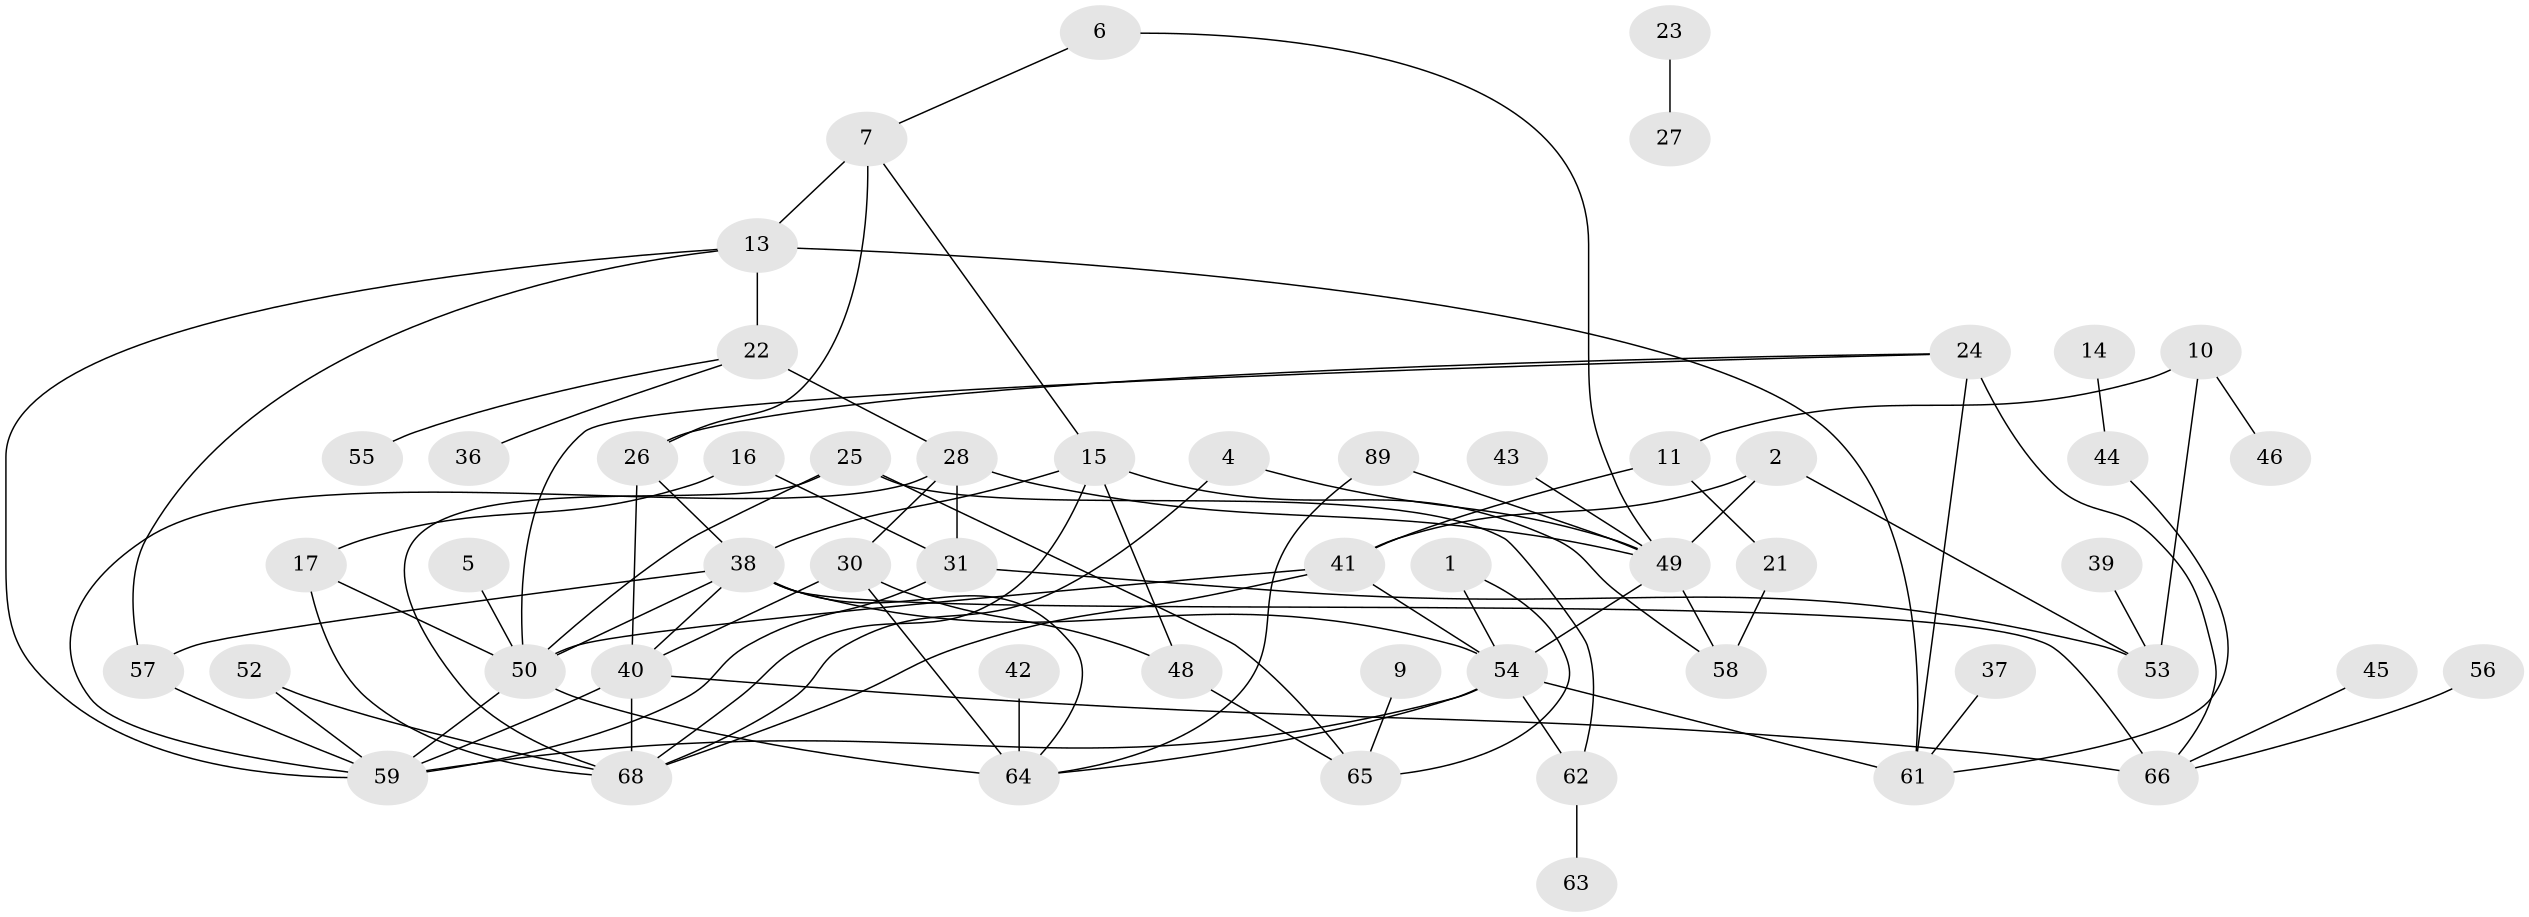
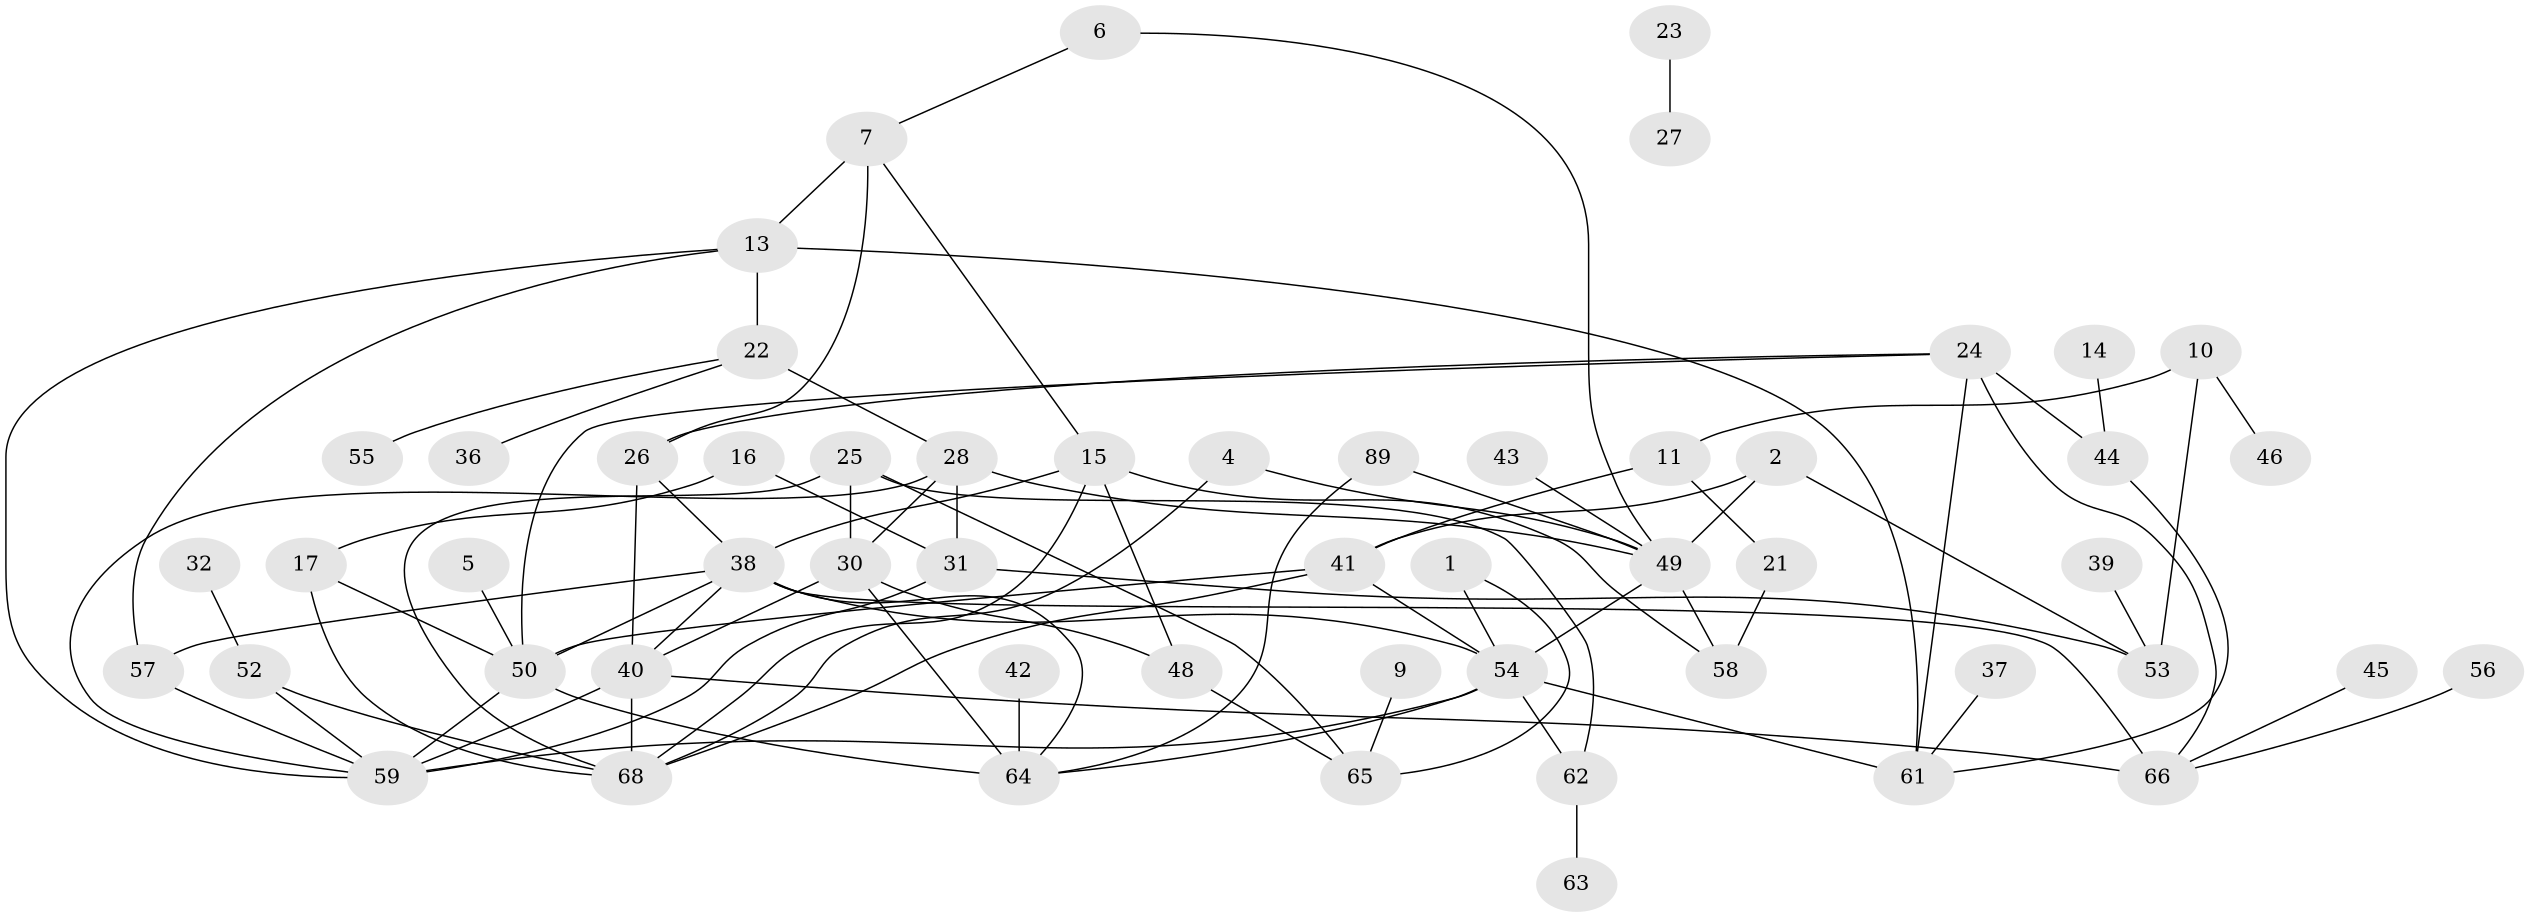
edge "24" -- "44": added
edge "25" -- "50": now "25" -- "30"
node "32": added
